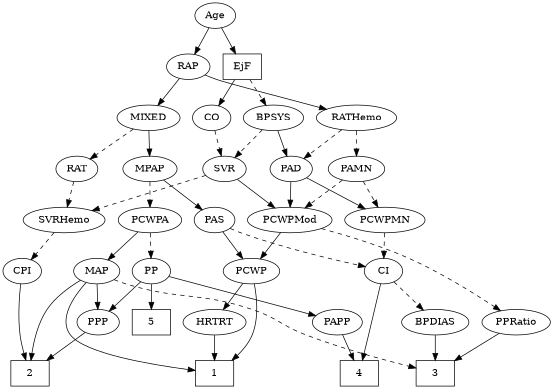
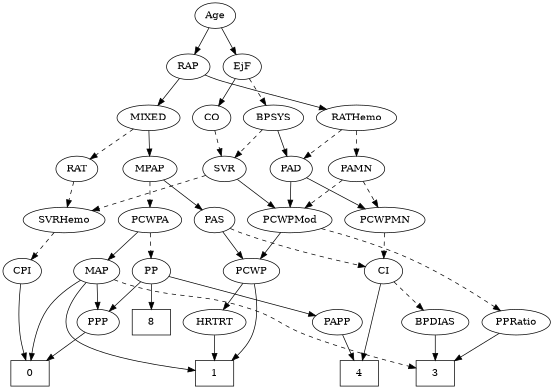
node "EjF": shape box -> ellipse
node "5": label "5" -> "8"
node "2": label "2" -> "0"
